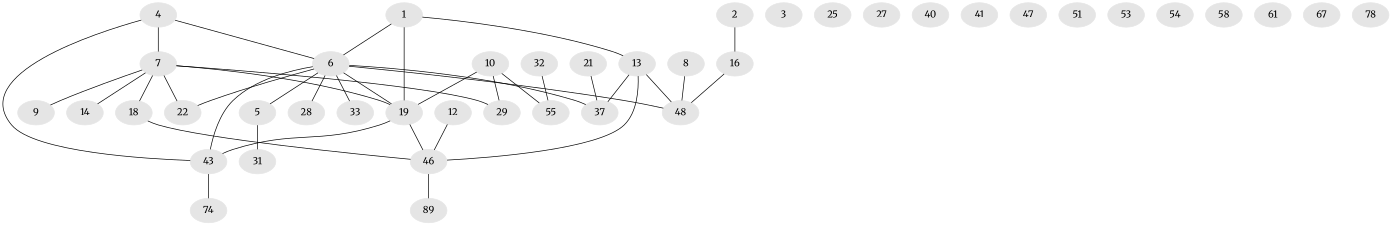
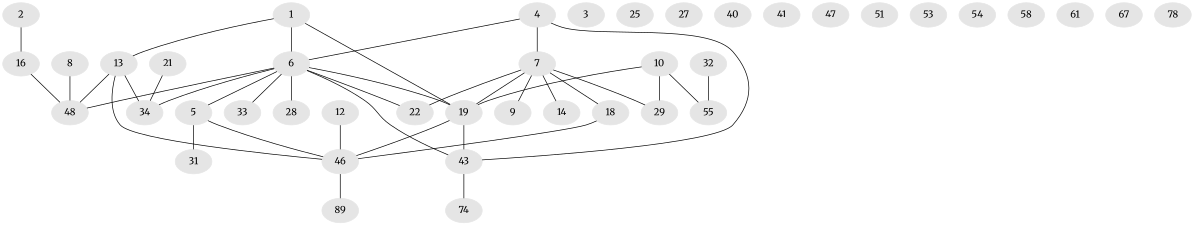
node "37": label "37" -> "34"
edge "5" -- "46": added
